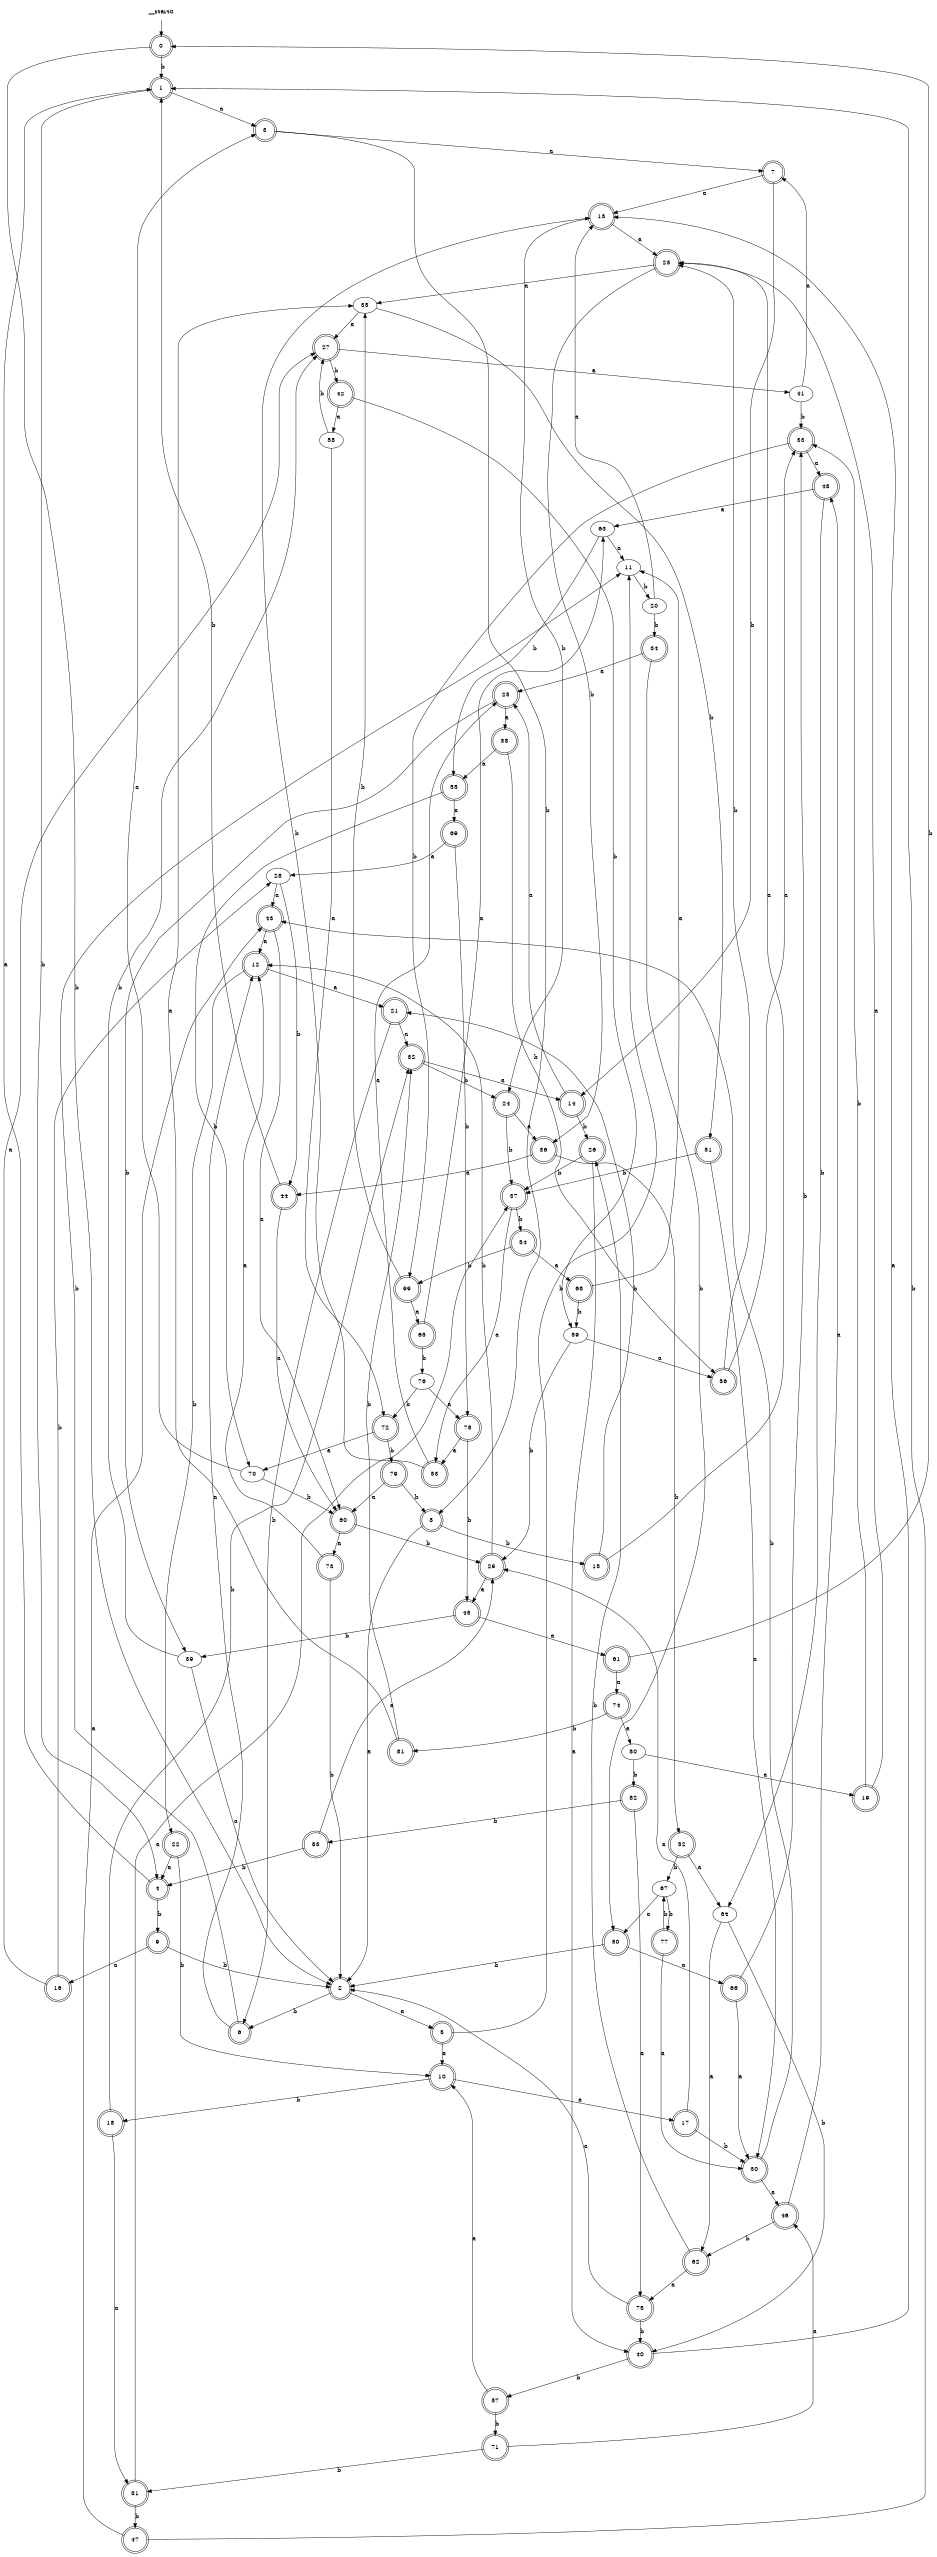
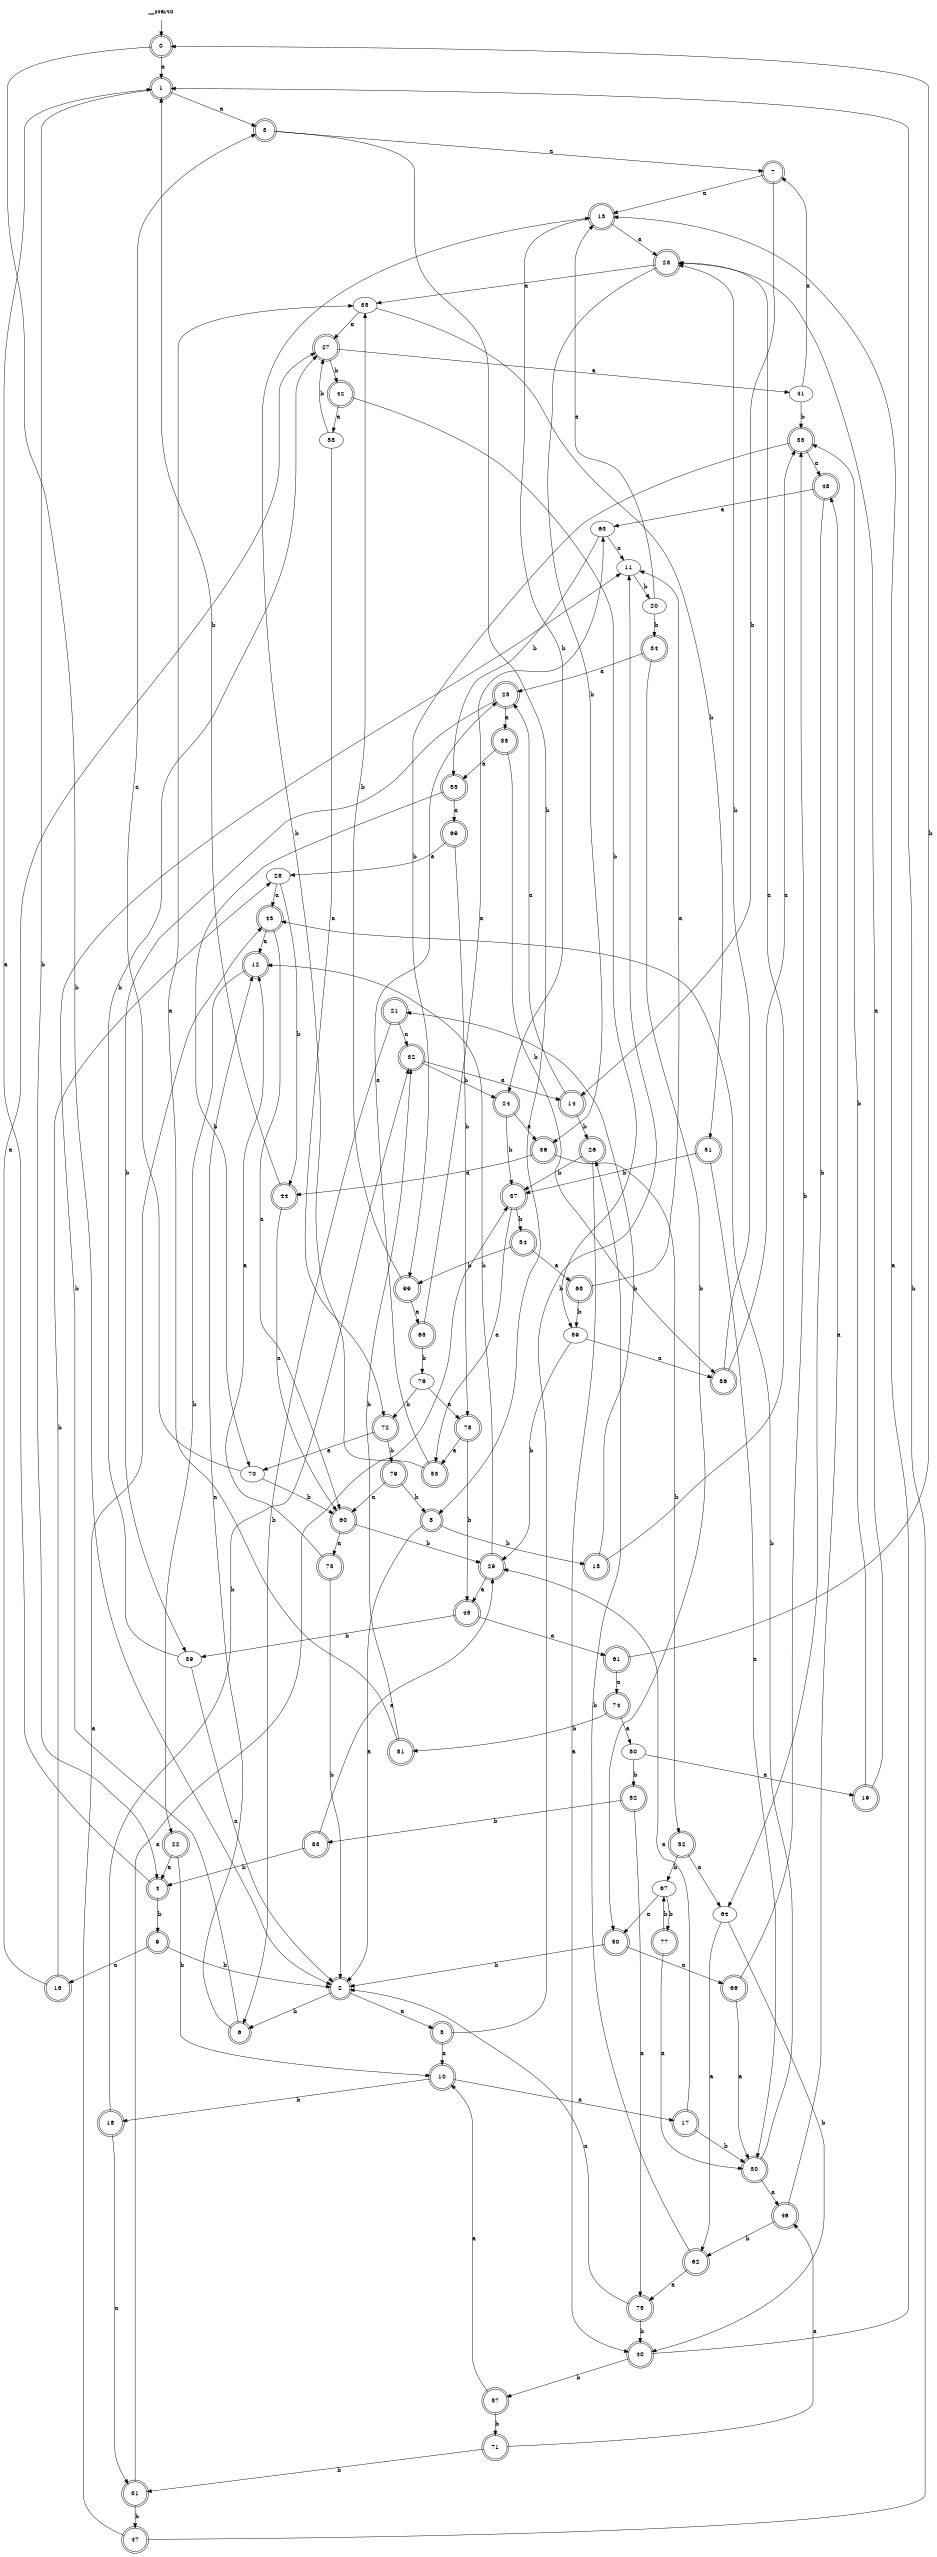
edge "0" -> "1": label "b" -> "a"
edge "12" -> "21": removed, label "a"
